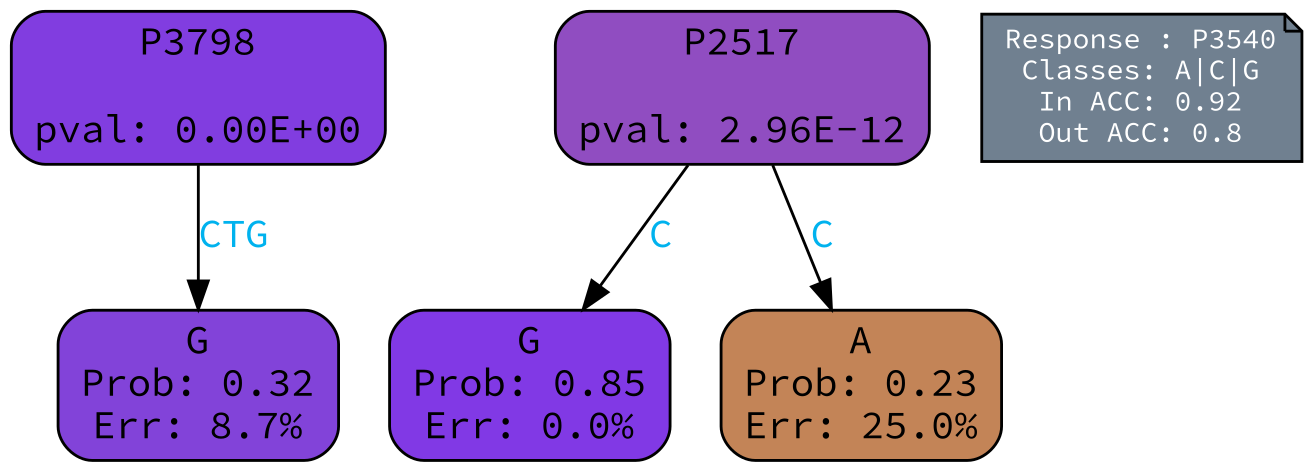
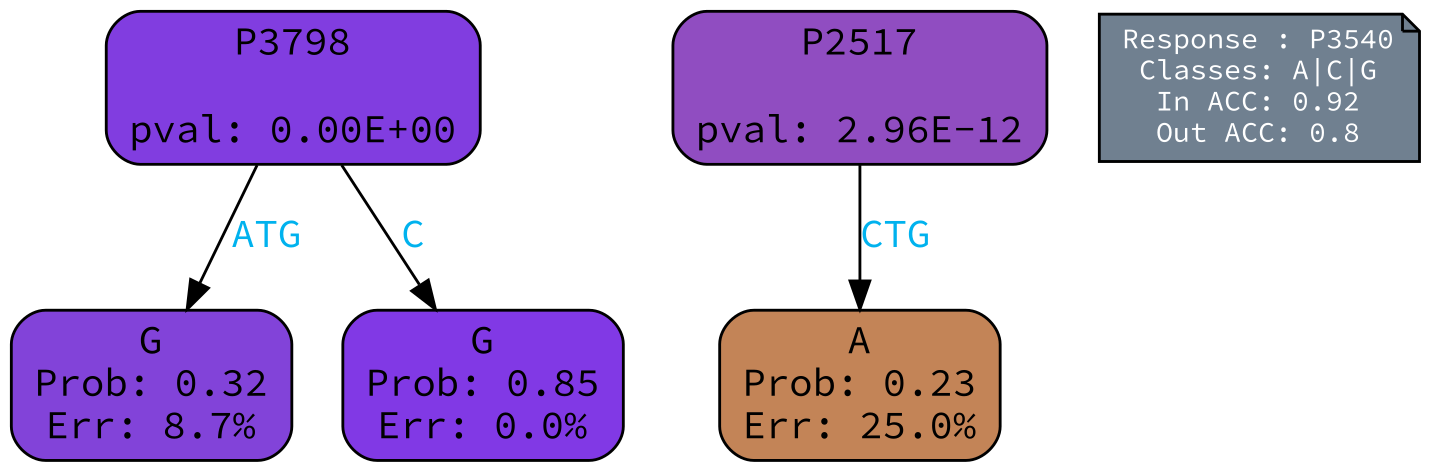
edge "P2517 pval: 2.96E-12" -> "G Prob: 0.85 Err: 0.0%": now "P3798 pval: 0.00E+00" -> "G Prob: 0.85 Err: 0.0%"
edge "P3798 pval: 0.00E+00" -> "G Prob: 0.32 Err: 8.7%": label "CTG" -> "ATG"
edge "P2517 pval: 2.96E-12" -> "A Prob: 0.23 Err: 25.0%": label "C" -> "CTG"
